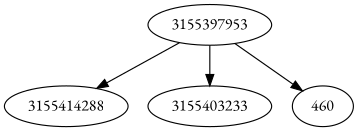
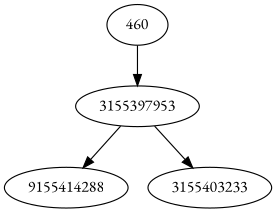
edge "3155397953" -> "460": reversed
node "3155414288": label "3155414288" -> "9155414288"
